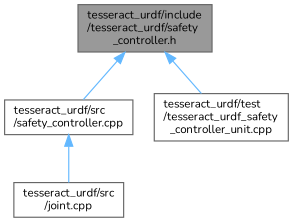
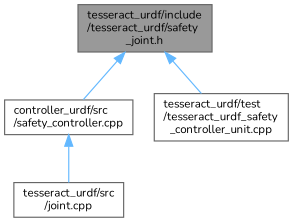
node "tesseract_urdf/include /tesseract_urdf/safety _controller.h": label "tesseract_urdf/include /tesseract_urdf/safety _controller.h" -> "tesseract_urdf/include /tesseract_urdf/safety _joint.h"
node "tesseract_urdf/src /safety_controller.cpp": label "tesseract_urdf/src /safety_controller.cpp" -> "controller_urdf/src /safety_controller.cpp"
